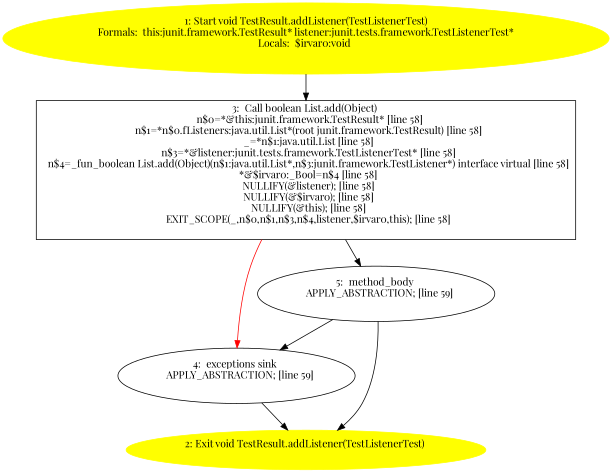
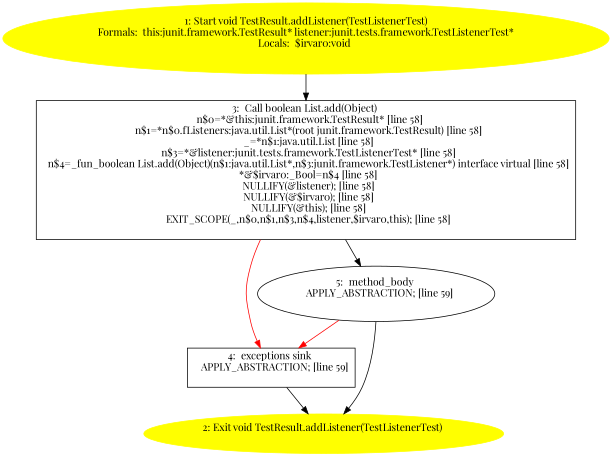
edge "5:  method_body APPLY_ABSTRACTION; [line 59]" -> "4:  exceptions sink APPLY_ABSTRACTION; [line 59]": color black -> red
node "4:  exceptions sink APPLY_ABSTRACTION; [line 59]": shape ellipse -> box
